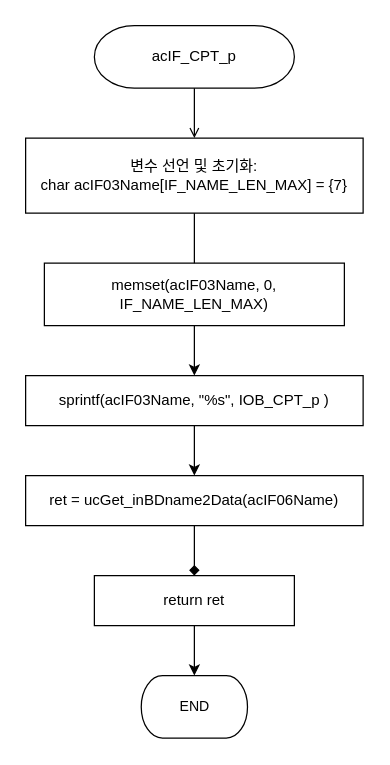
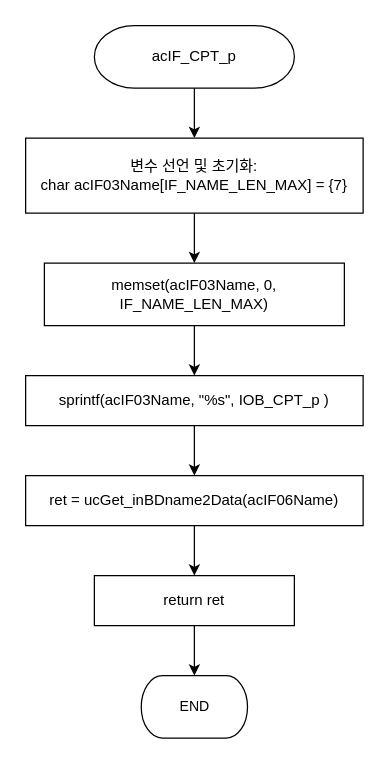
edge "acIF_CPT_p" -> "변수 선언 및 초기화: char acIF03Name[IF_NAME_LEN_MAX] = {7}": arrowhead open -> classic
edge "변수 선언 및 초기화: char acIF03Name[IF_NAME_LEN_MAX] = {7}" -- "memset(acIF03Name, 0, IF_NAME_LEN_MAX)": arrowhead none -> classic
edge "ret = ucGet_inBDname2Data(acIF06Name)" -> "return ret": arrowhead diamond -> classic
